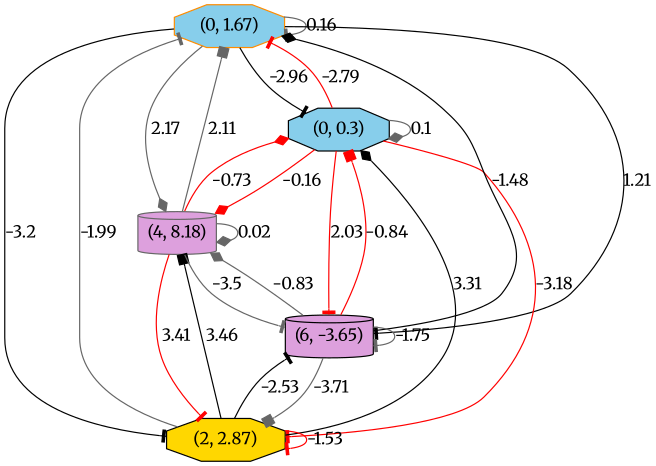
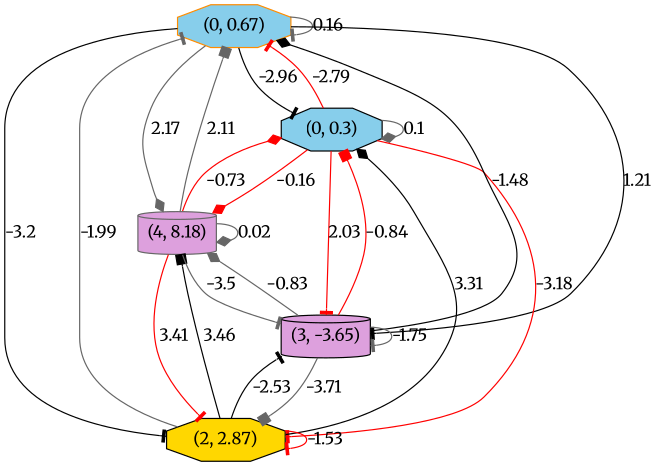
node "(0, 1.67)": label "(0, 1.67)" -> "(0, 0.67)"
node "(6, -3.65)": label "(6, -3.65)" -> "(3, -3.65)"
